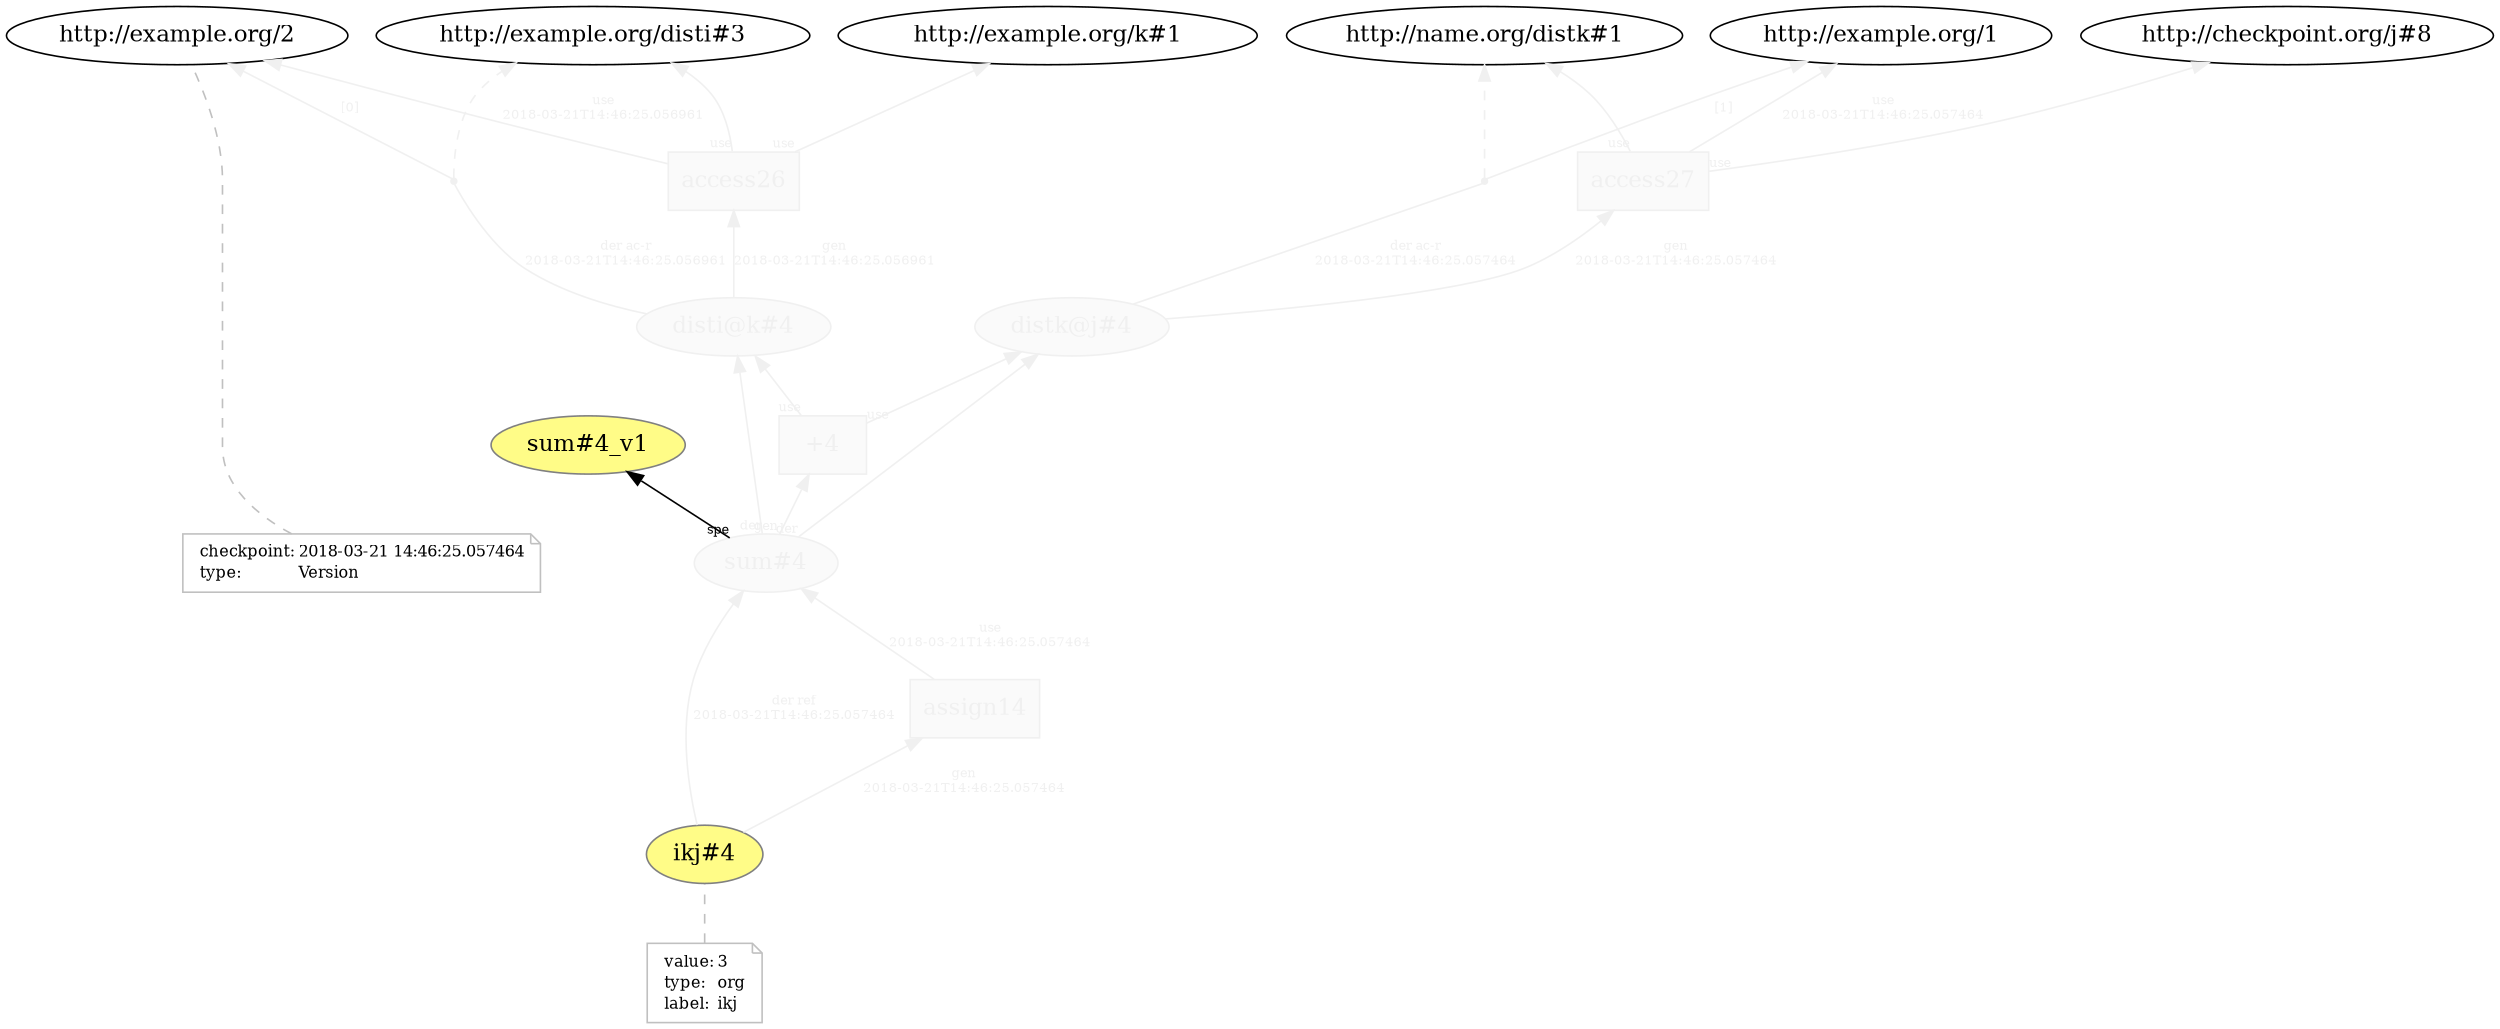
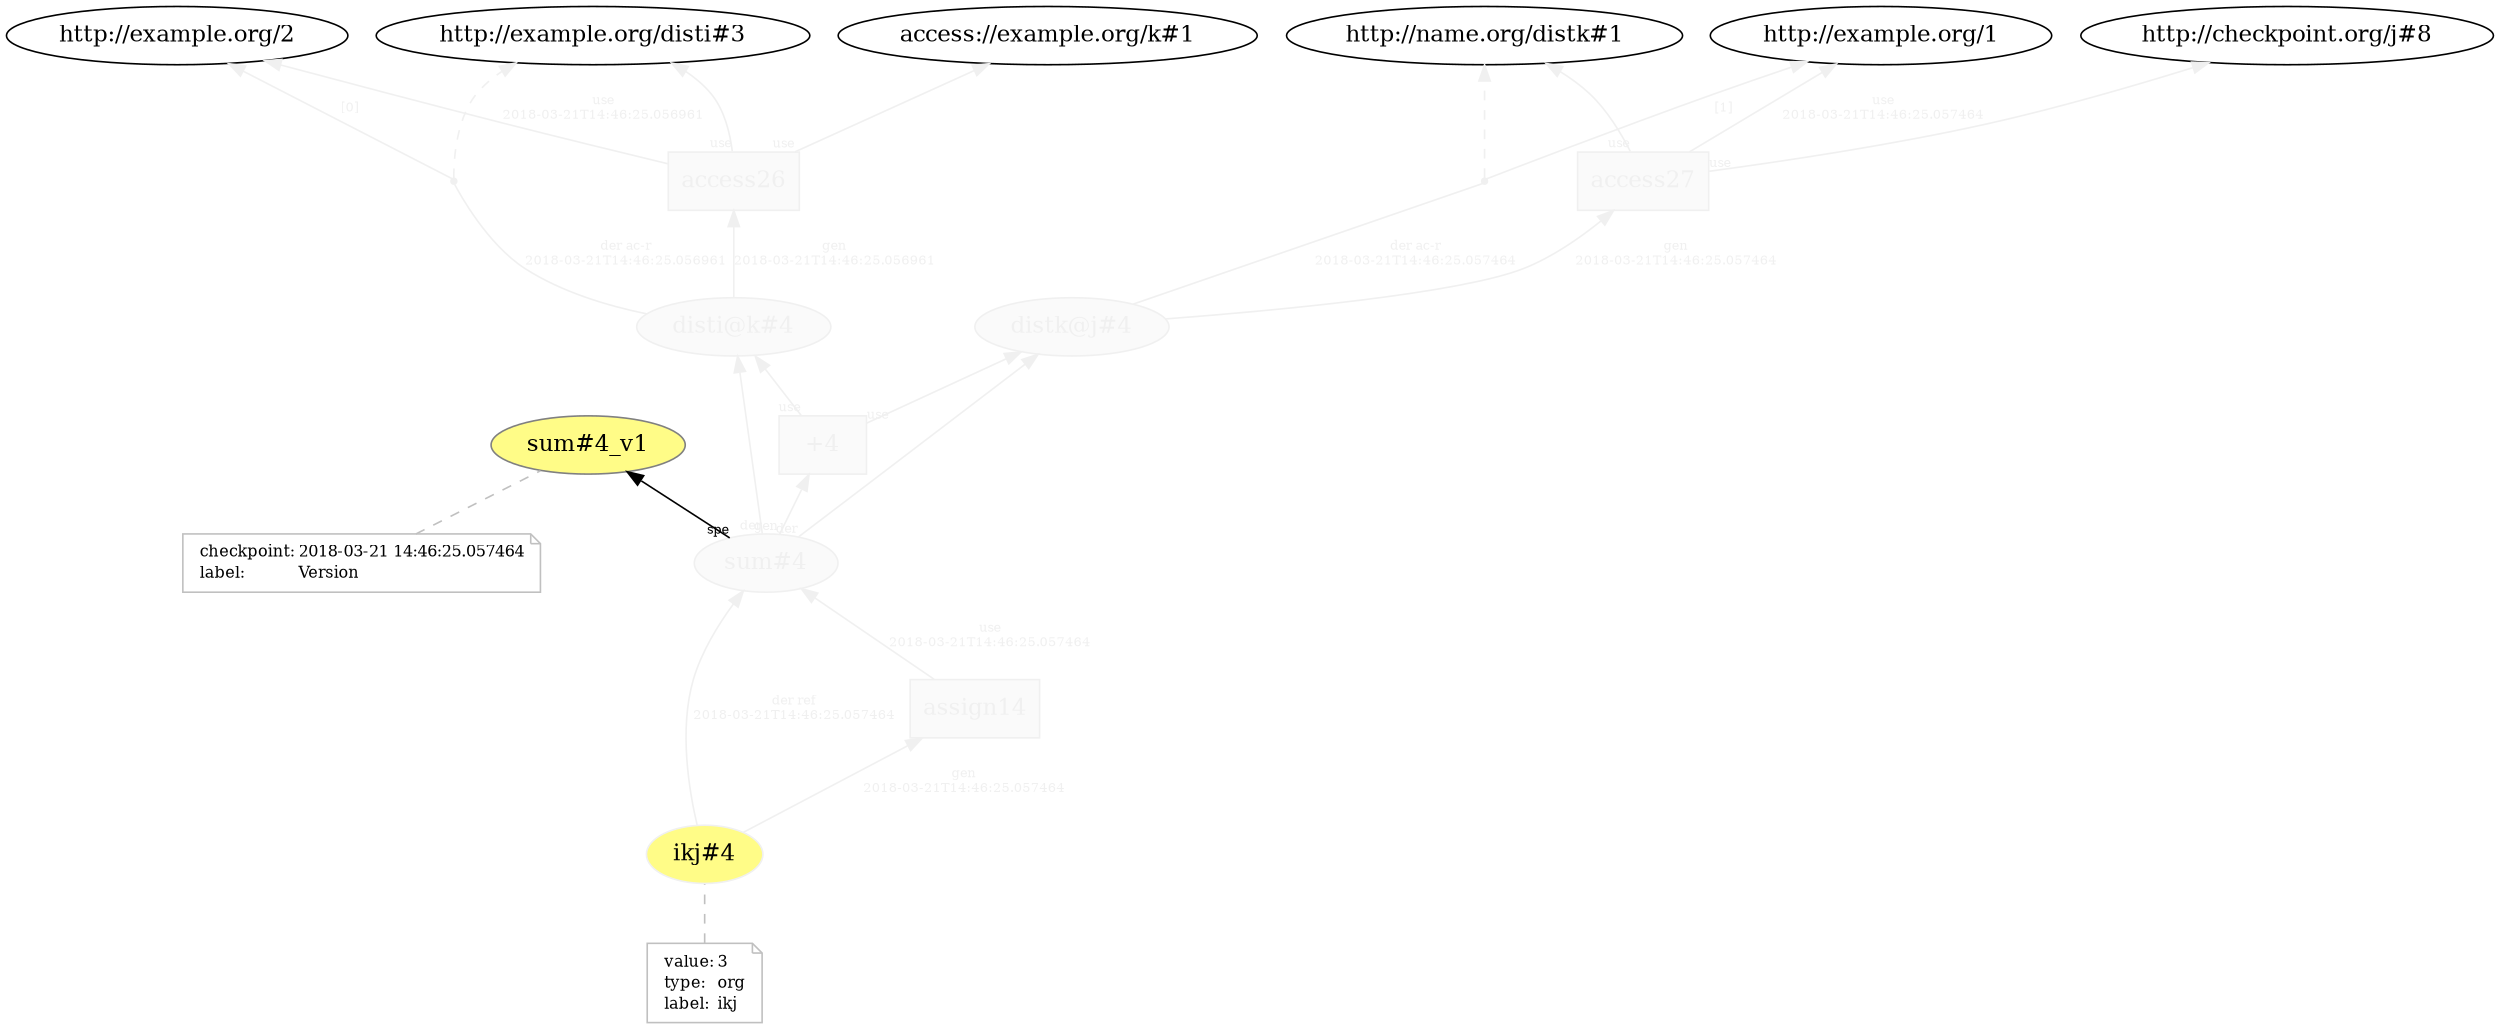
node "http://example.org/k#1": label "http://example.org/k#1" -> "access://example.org/k#1"
edge "http://example.org/2" -- "checkpoint:": now "sum#4_v1" -- "checkpoint:"
node "checkpoint:": text "type:" -> "label:"
node "ikj#4": color #808080 -> #f0f0f0
